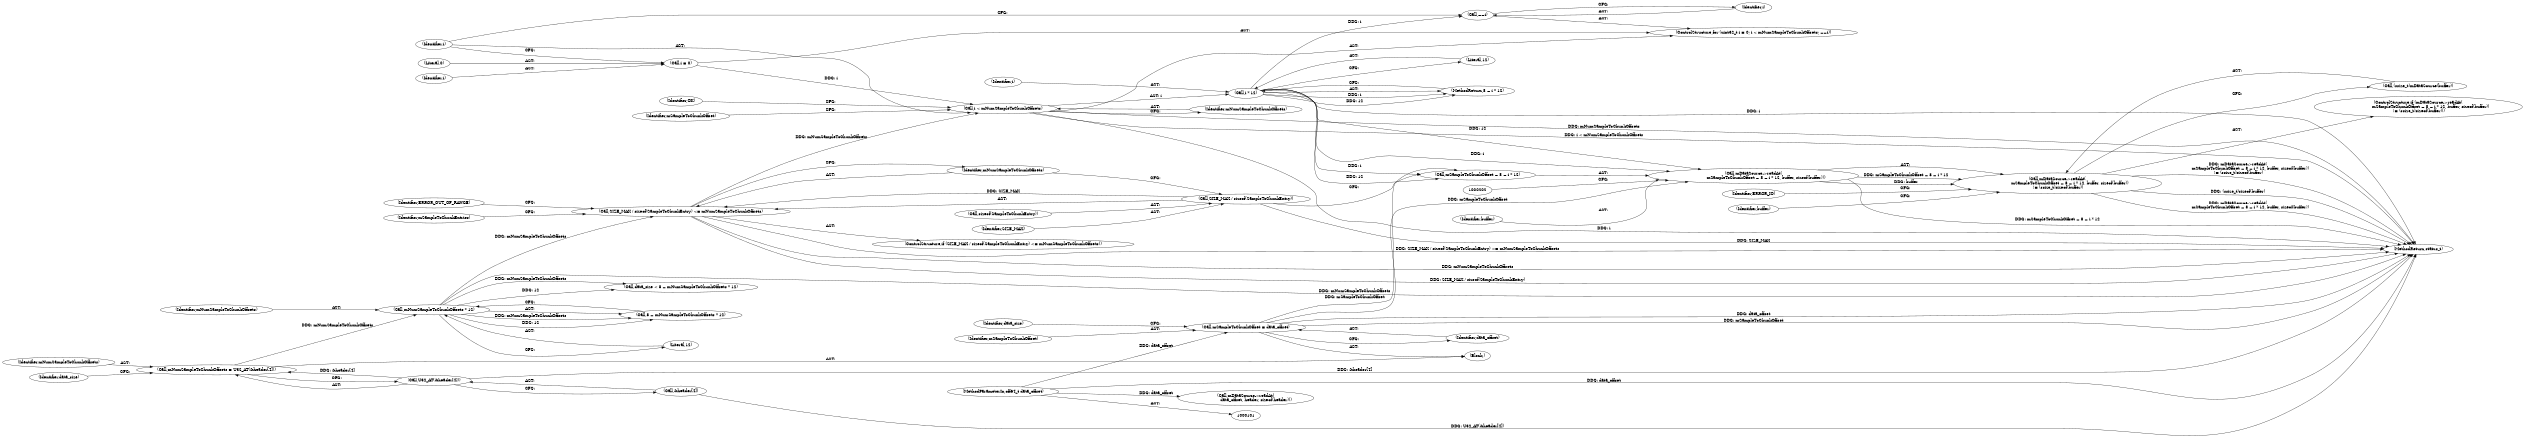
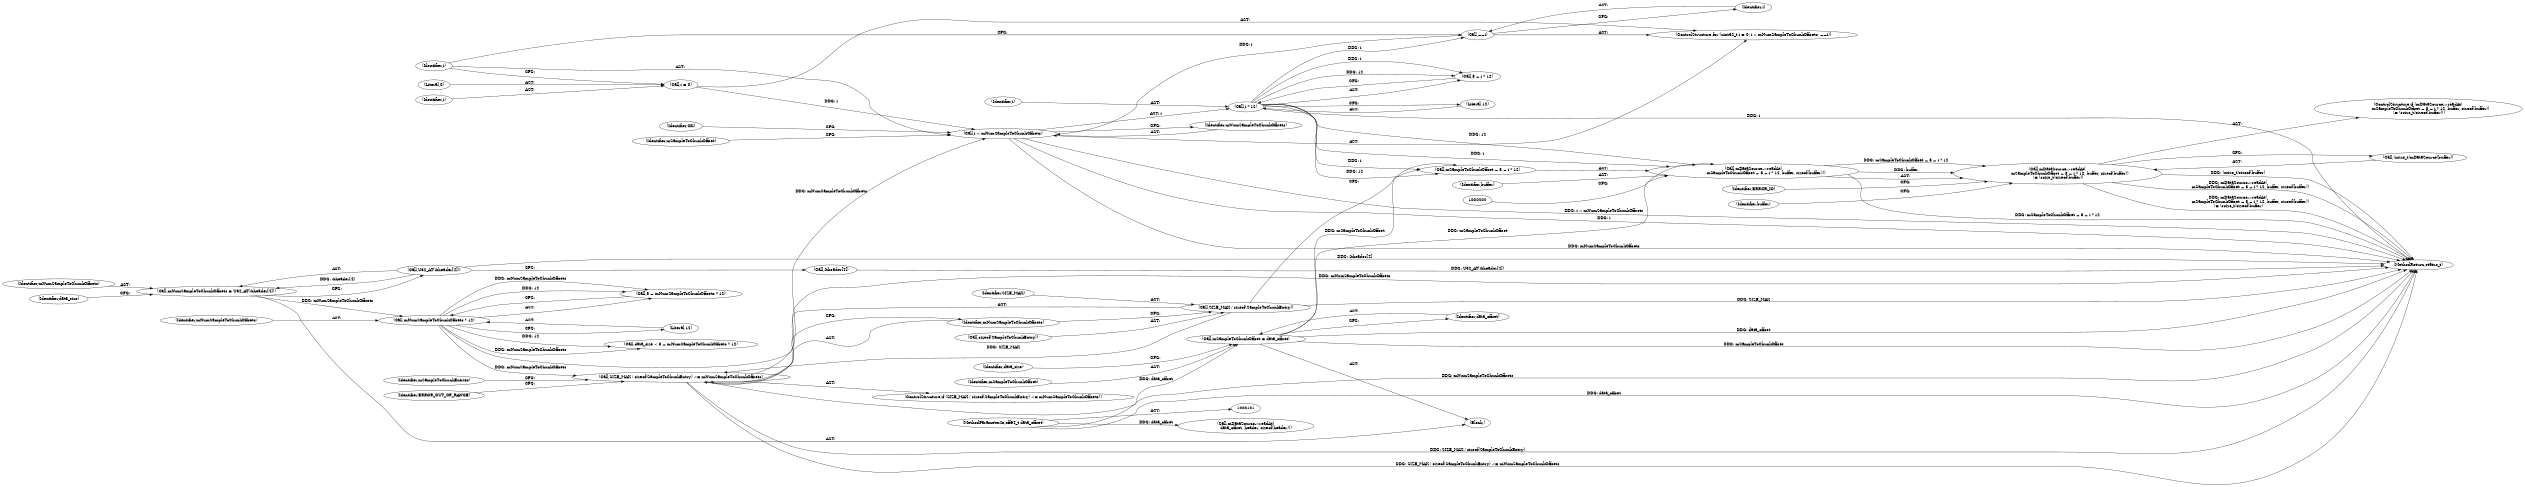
edge "(Call,++i)" -> "(Call,i < mNumSampleToChunkOffsets)": added, label "DDG: i"
node "(MethodReturn,8 + i * 12)": label "(MethodReturn,8 + i * 12)" -> "(Call,8 + i * 12)"
edge "(Call,&header[4])" -> "(Call,U32_AT(&header[4]))": removed, label "AST:"
